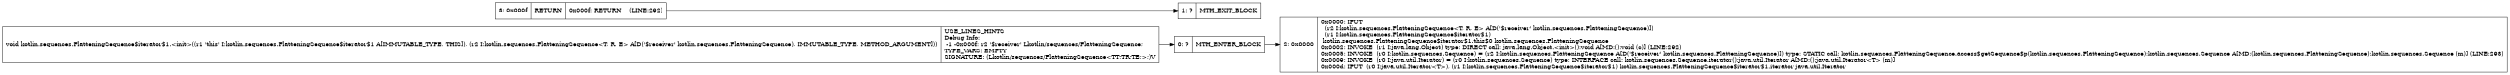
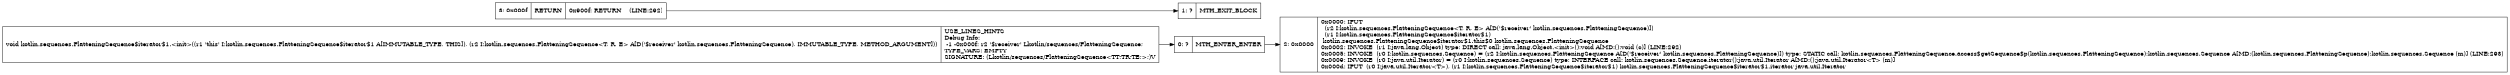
node "3: 0x000f": text "0x000f: RETURN    (LINE:292)" -> "0x900f: RETURN    (LINE:292)"
node "0: ?": text "MTH_ENTER_BLOCK" -> "MTH_ENTER_ENTER"
